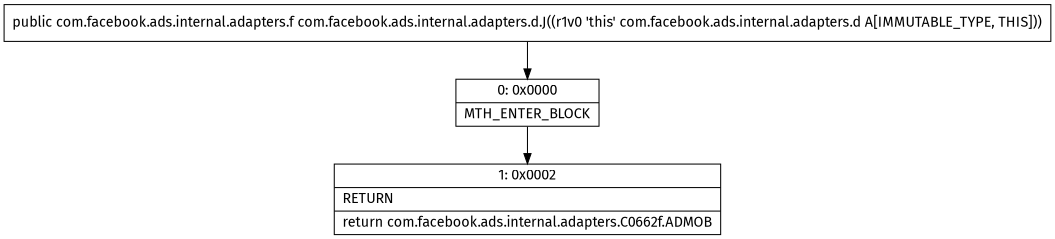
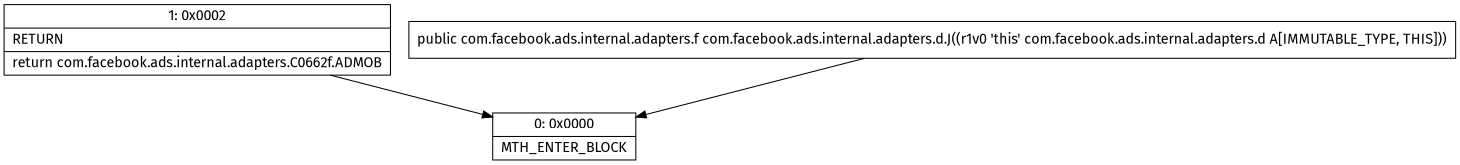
edge "0: 0x0000" -> "1: 0x0002": reversed
